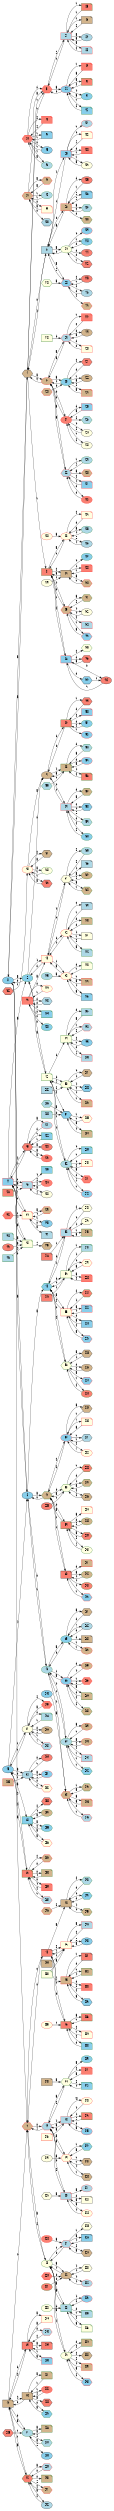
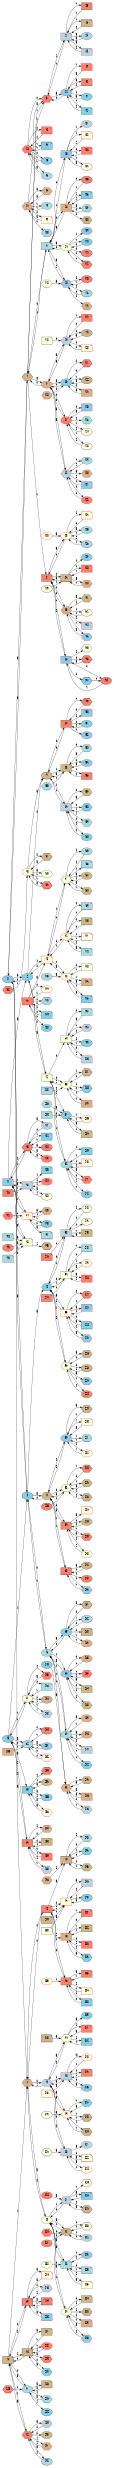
node "241": removed
node "312": label "312" -> "372"
node "290": shape note -> ellipse
